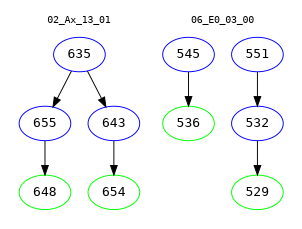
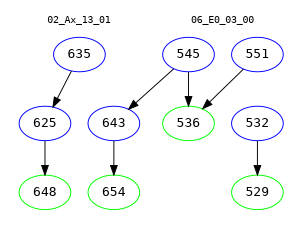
edge "551" -> "532": now "551" -> "536"
edge "635" -> "643": now "545" -> "643"
node "655": label "655" -> "625"
